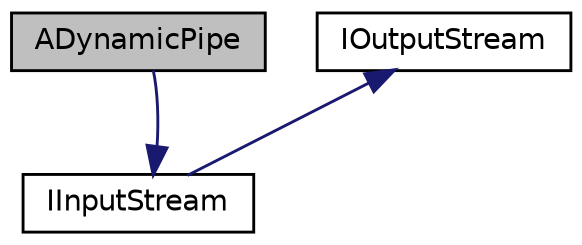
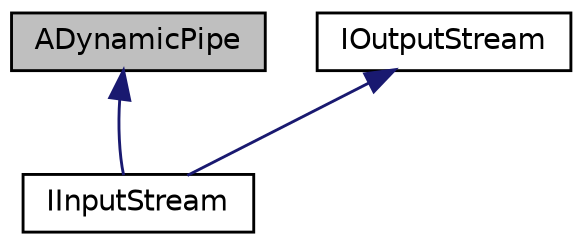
edge "ADynamicPipe" -> "IInputStream": reversed
